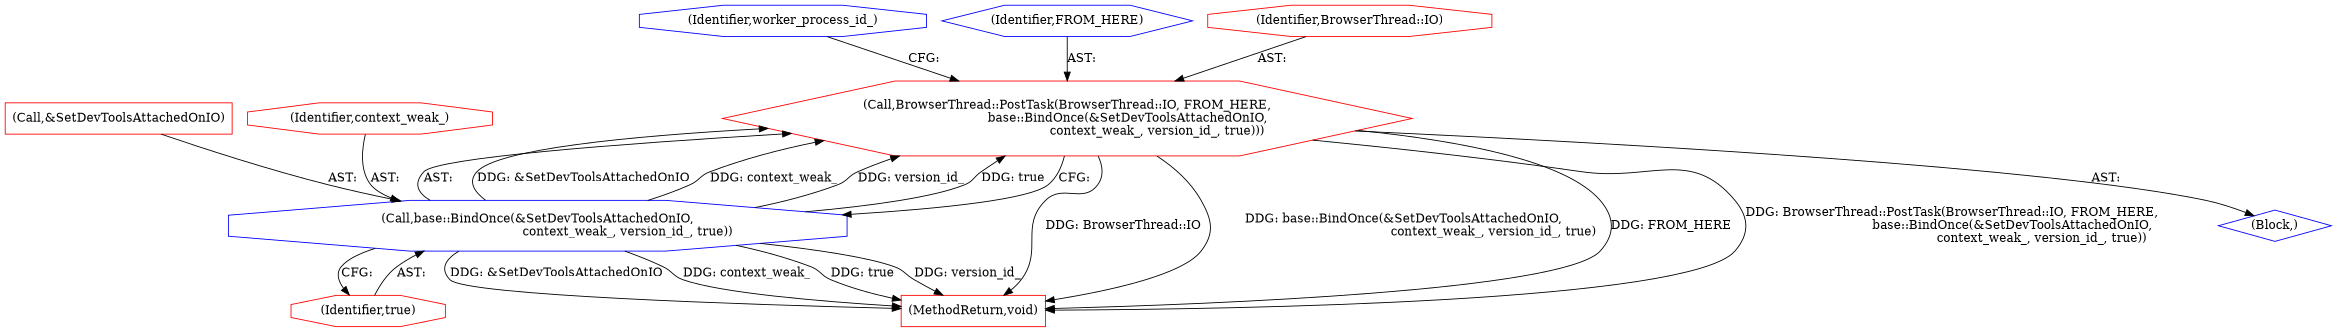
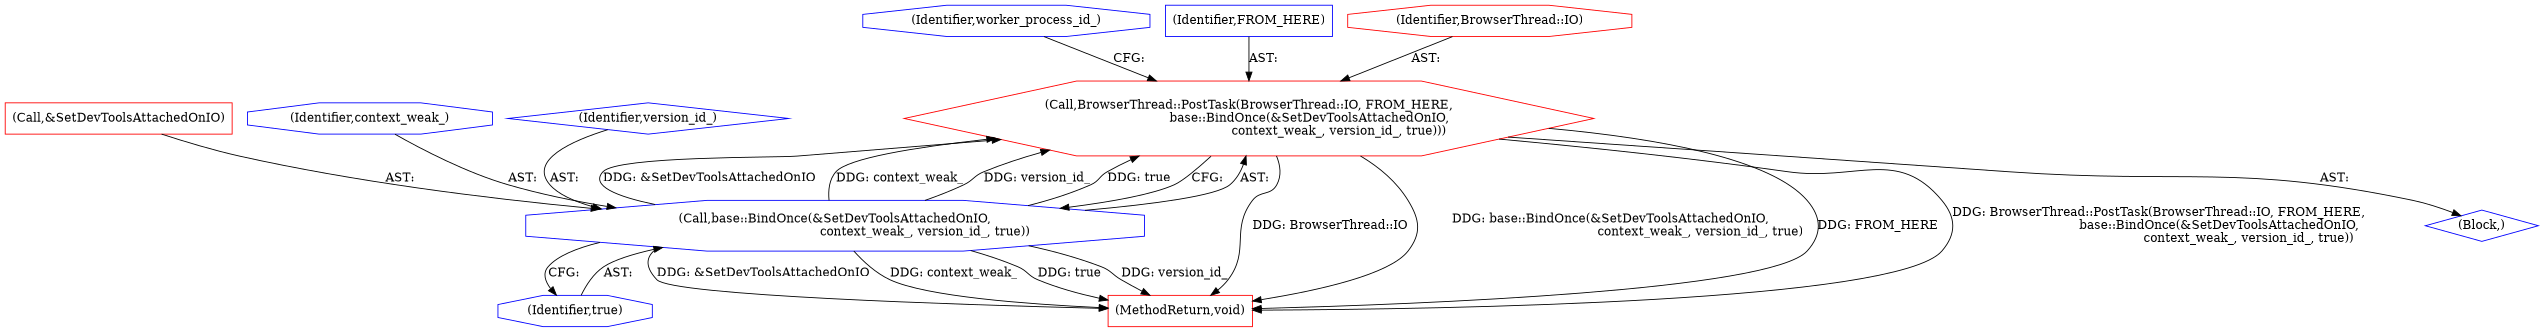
node "(Identifier,FROM_HERE)": shape hexagon -> box
node "(Identifier,context_weak_)": color red -> blue
node "(Identifier,version_id_)": added
node "(Identifier,true)": color red -> blue
